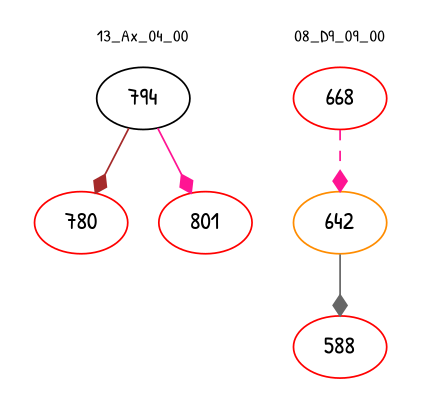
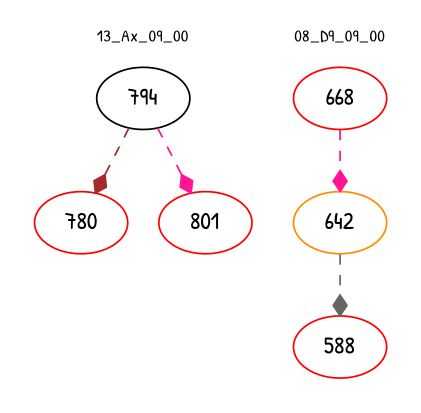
cluster "13_Ax_04_00": label "13_Ax_04_00" -> "13_Ax_09_00"
edge "794" -> "780": style solid -> dashed
edge "794" -> "801": style solid -> dashed
edge "642" -> "588": style solid -> dashed
